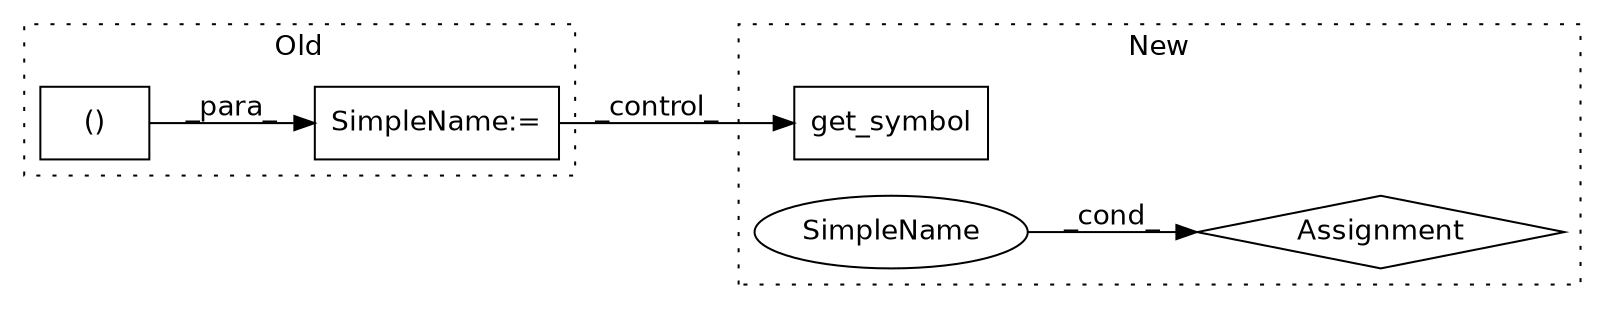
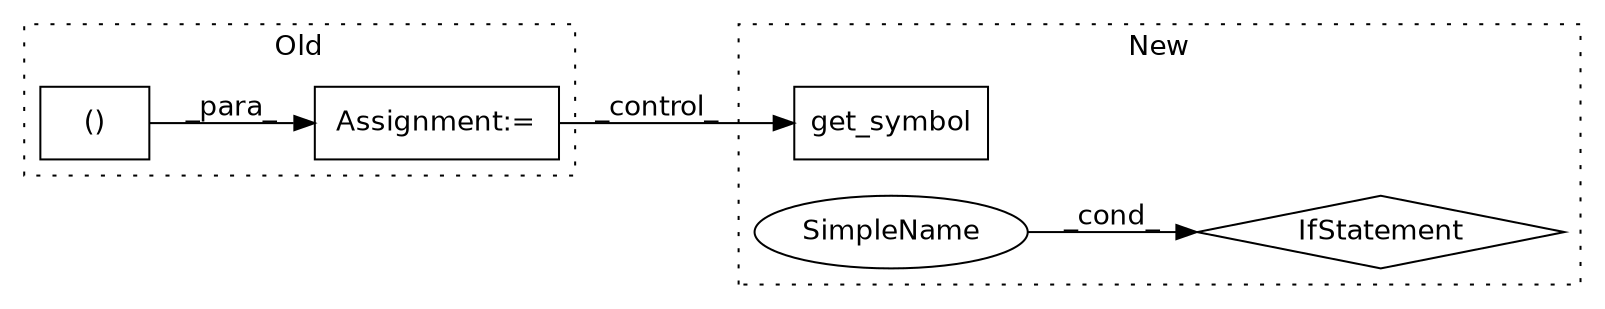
node "SimpleName:=": label "SimpleName:=" -> "Assignment:="
node "Assignment": label "Assignment" -> "IfStatement"
